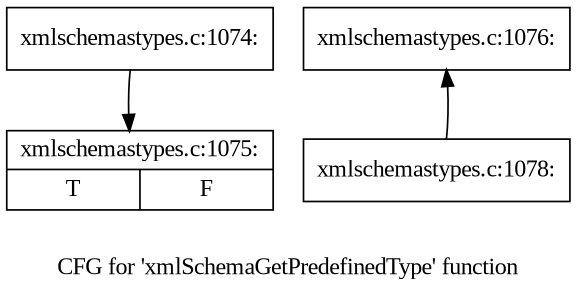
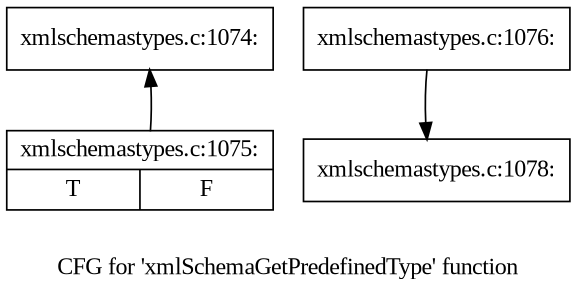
edge "xmlschemastypes.c:1074:" -> "xmlschemastypes.c:1075:": reversed
edge "xmlschemastypes.c:1078:" -> "xmlschemastypes.c:1076:": reversed
